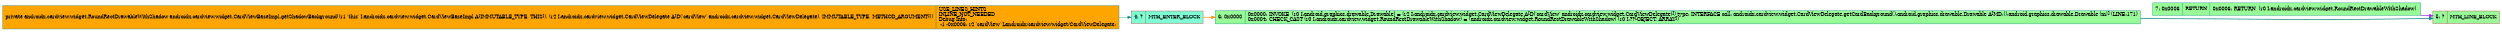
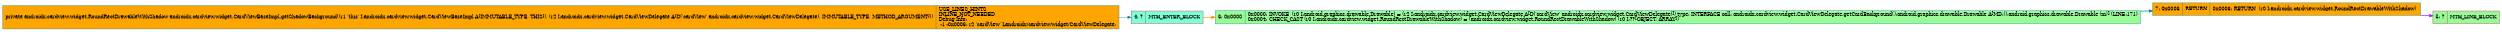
node "7: 0x0006": fillcolor palegreen -> orange
edge "6: 0x0000" -> "5: ?": now "6: 0x0000" -> "7: 0x0006"
